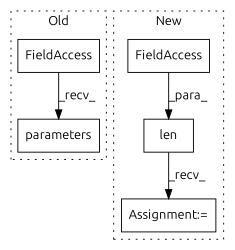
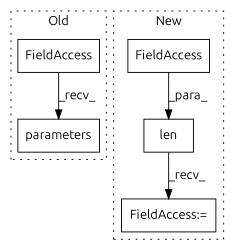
node "Assignment:=": label "Assignment:=" -> "FieldAccess:="
